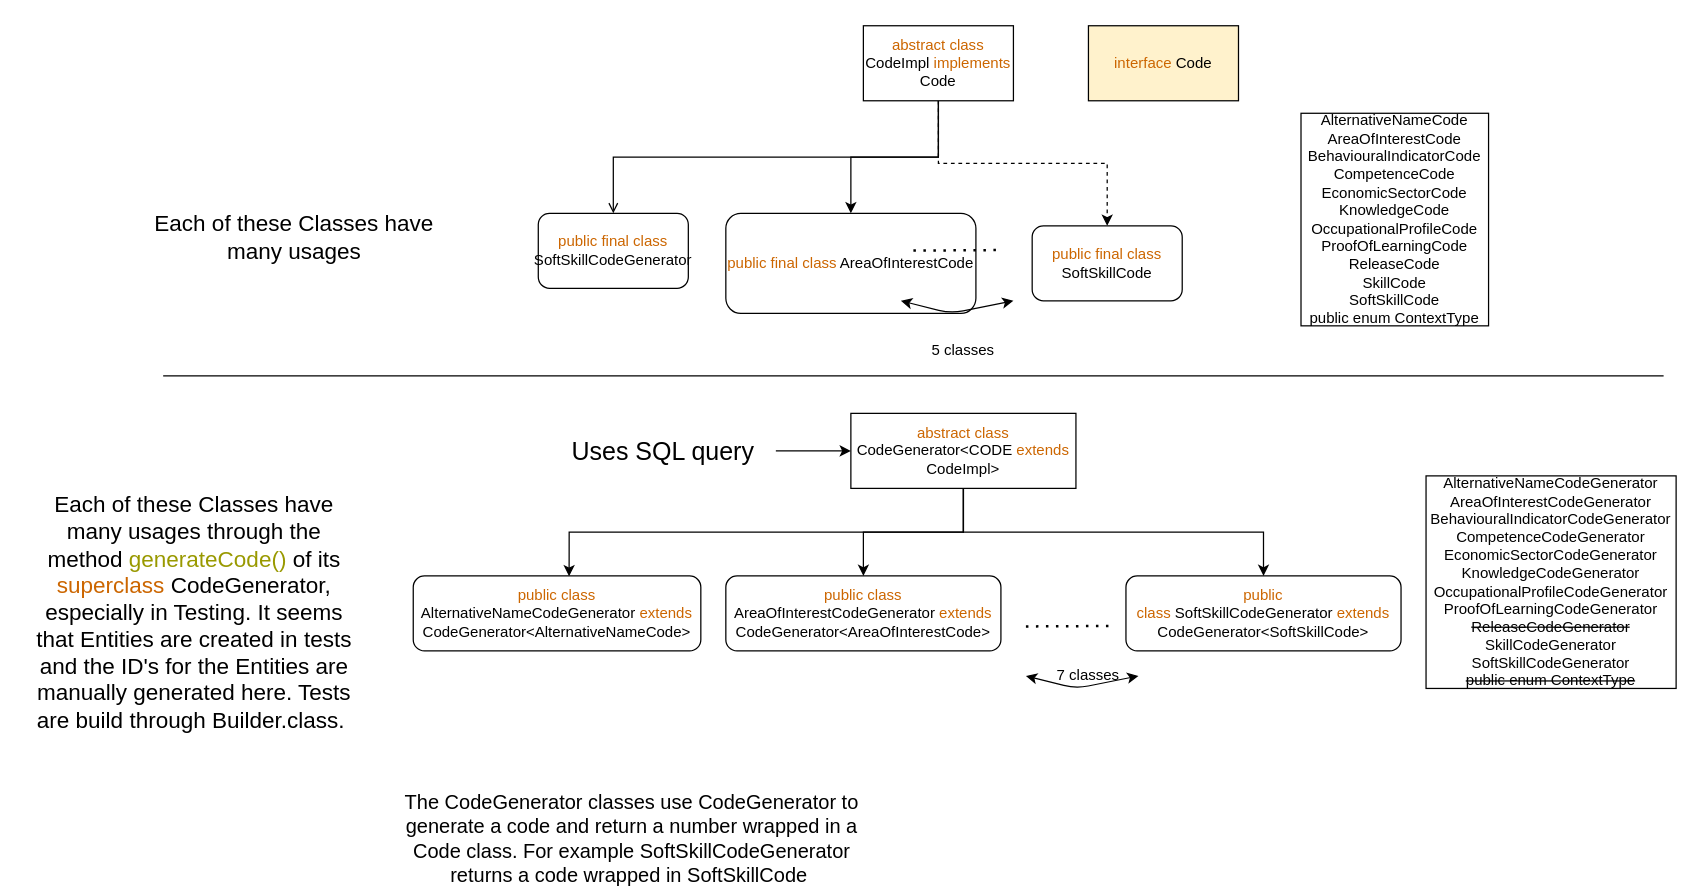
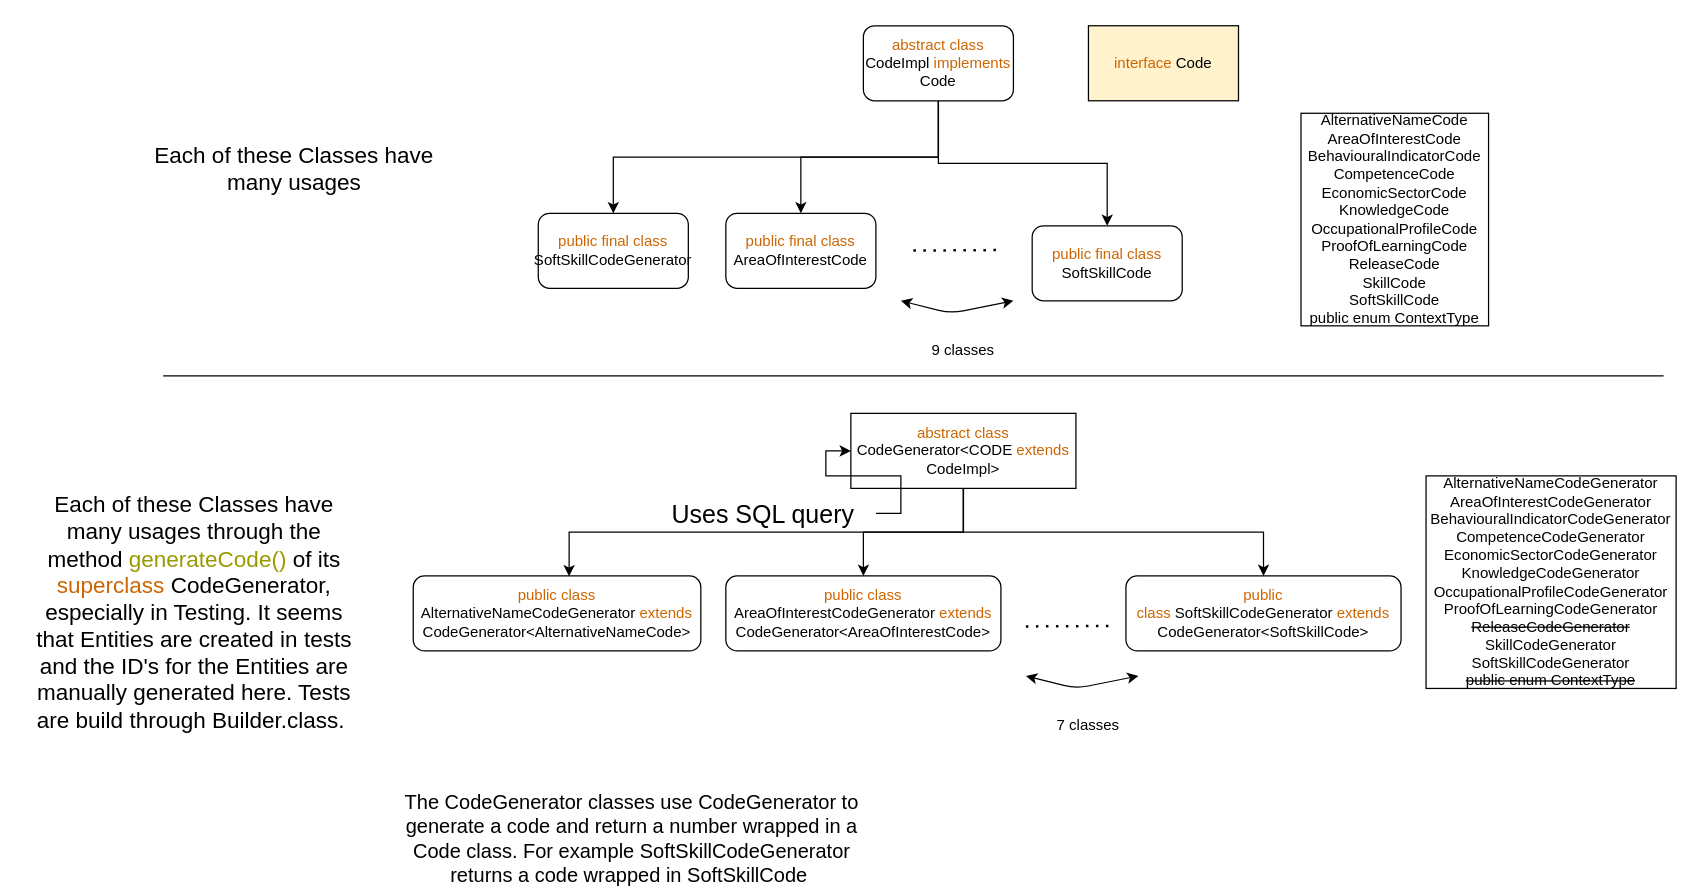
node "abstract class CodeImpl implements Code": shape rectangle -> rounded rectangle
edge "abstract class CodeImpl implements Code" -> "public final class SoftSkillCode": style dashed -> solid
edge "abstract class CodeImpl implements Code" -> "public final class SoftSkillCodeGenerator": arrowhead open -> classic
node "Each of these Classes have many usages": moved (294, 238) -> (294, 169)
node "public final class AreaOfInterestCode": size 250x100 -> 150x75
node "5 classes": label "5 classes" -> "9 classes"
node "Uses SQL query": moved (663, 451) -> (763, 513)
node "7 classes": moved (1088, 676) -> (1088, 726)
